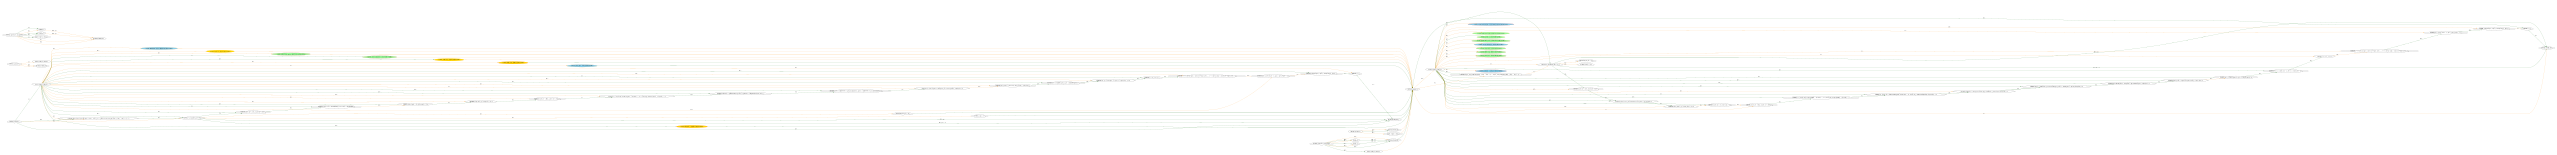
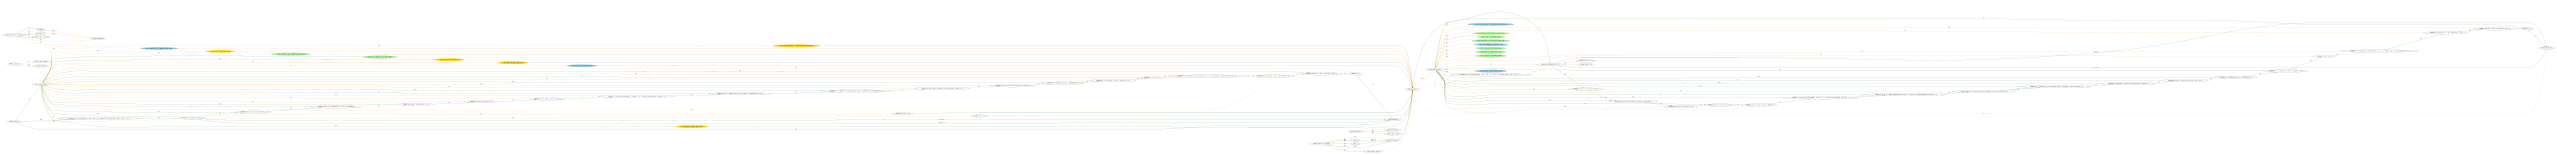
node "<(LOCAL,PG_RETURN_POINTER : PG_RETURN_POINTER)<SUB>59</SUB>>": added
